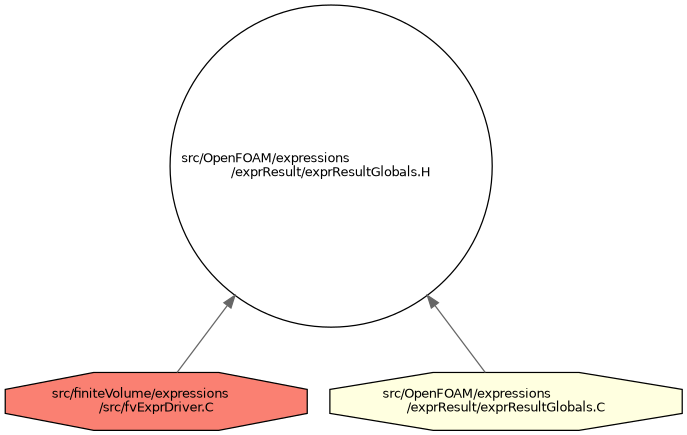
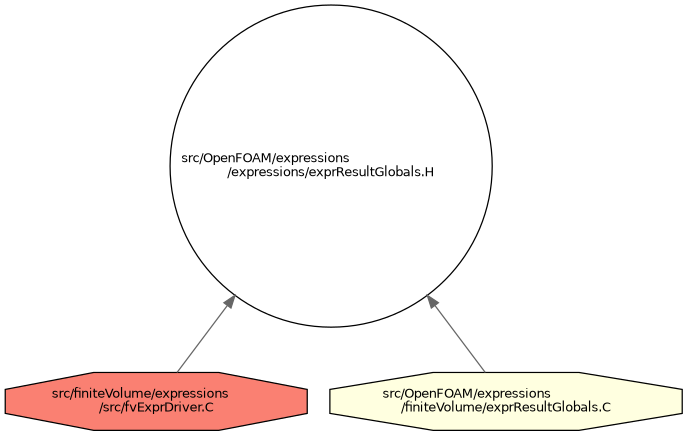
node "src/OpenFOAM/expressions /exprResult/exprResultGlobals.H": label "src/OpenFOAM/expressions /exprResult/exprResultGlobals.H" -> "src/OpenFOAM/expressions /expressions/exprResultGlobals.H"
node "src/OpenFOAM/expressions /exprResult/exprResultGlobals.C": label "src/OpenFOAM/expressions /exprResult/exprResultGlobals.C" -> "src/OpenFOAM/expressions /finiteVolume/exprResultGlobals.C"
